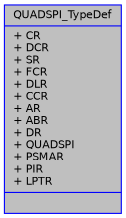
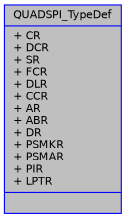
node "QUADSPI_TypeDef": text "+ QUADSPI" -> "+ PSMKR"
